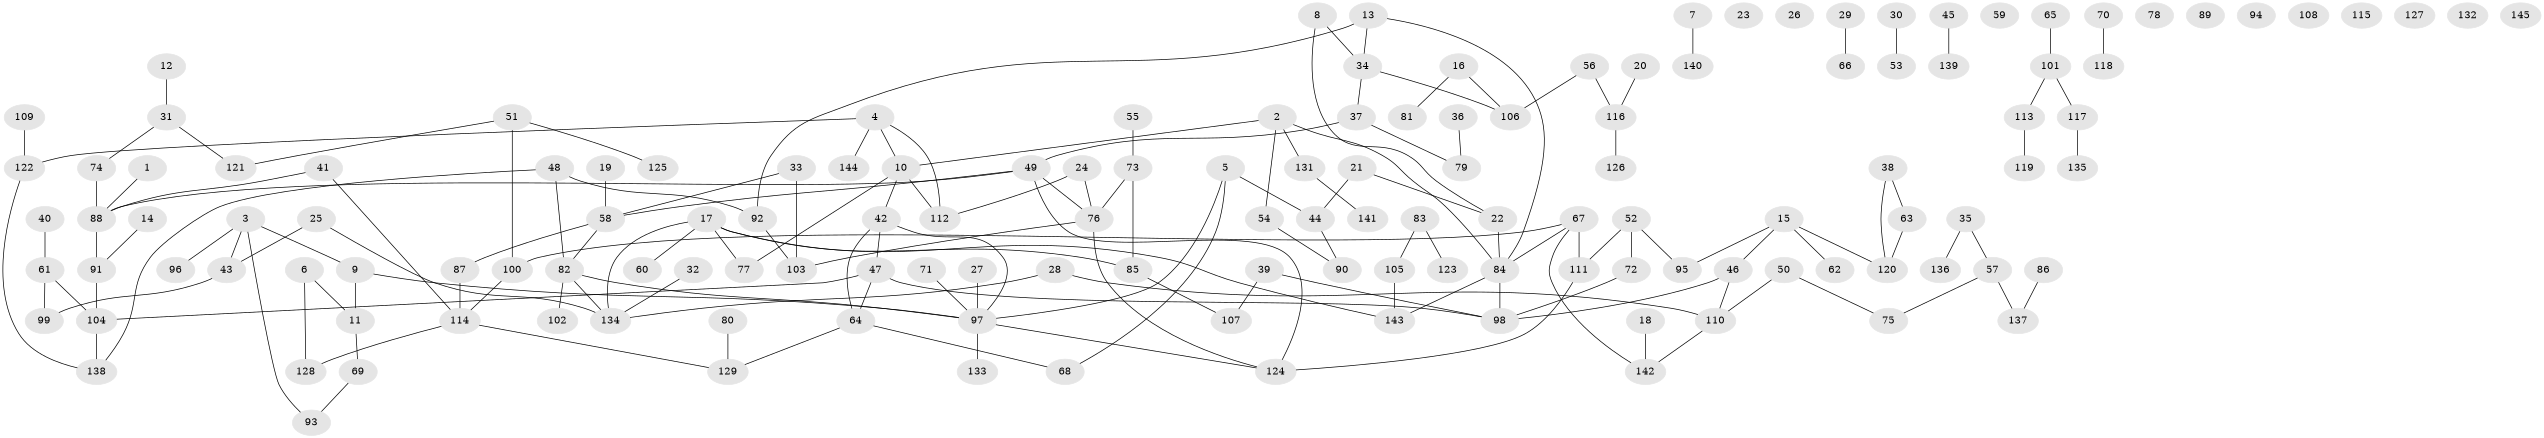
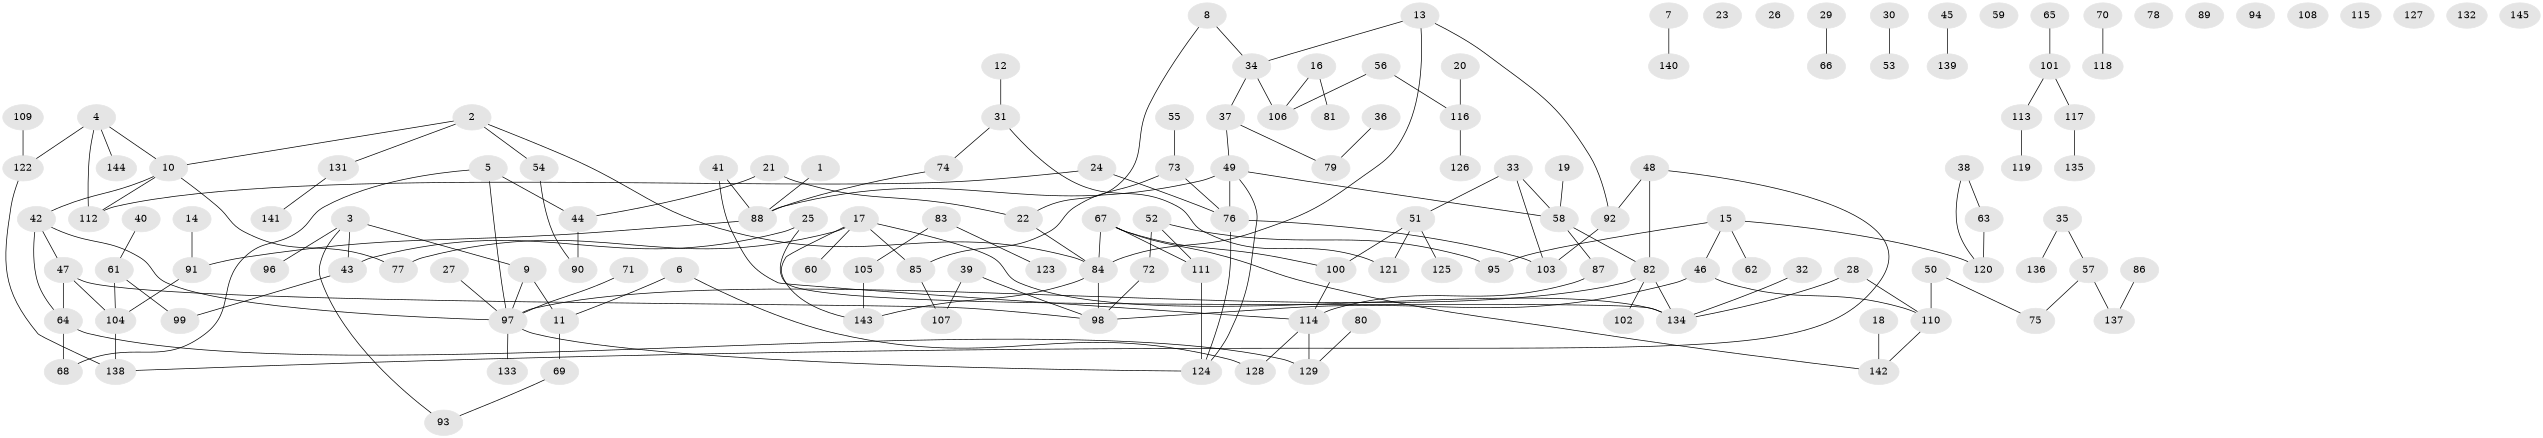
edge "33" -- "51": added
